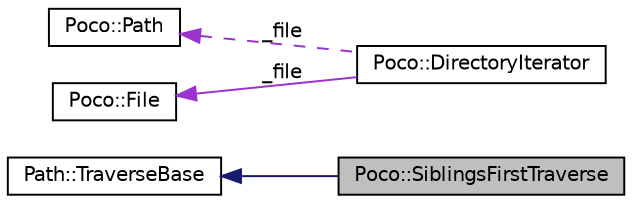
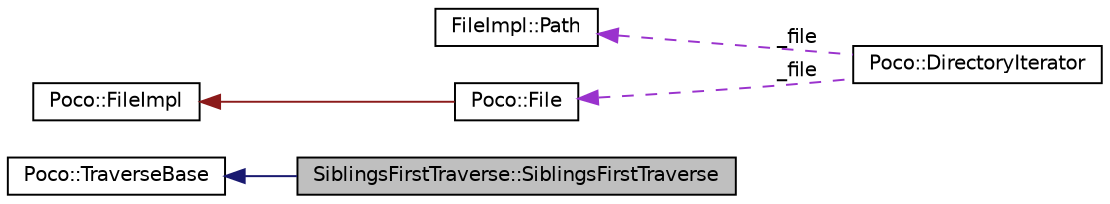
node "Poco::Path": label "Poco::Path" -> "FileImpl::Path"
edge "Poco::DirectoryIterator" -> "Poco::File": style solid -> dashed
node "Poco::FileImpl": added
node "Path::TraverseBase": label "Path::TraverseBase" -> "Poco::TraverseBase"
node "Poco::SiblingsFirstTraverse": label "Poco::SiblingsFirstTraverse" -> "SiblingsFirstTraverse::SiblingsFirstTraverse"
